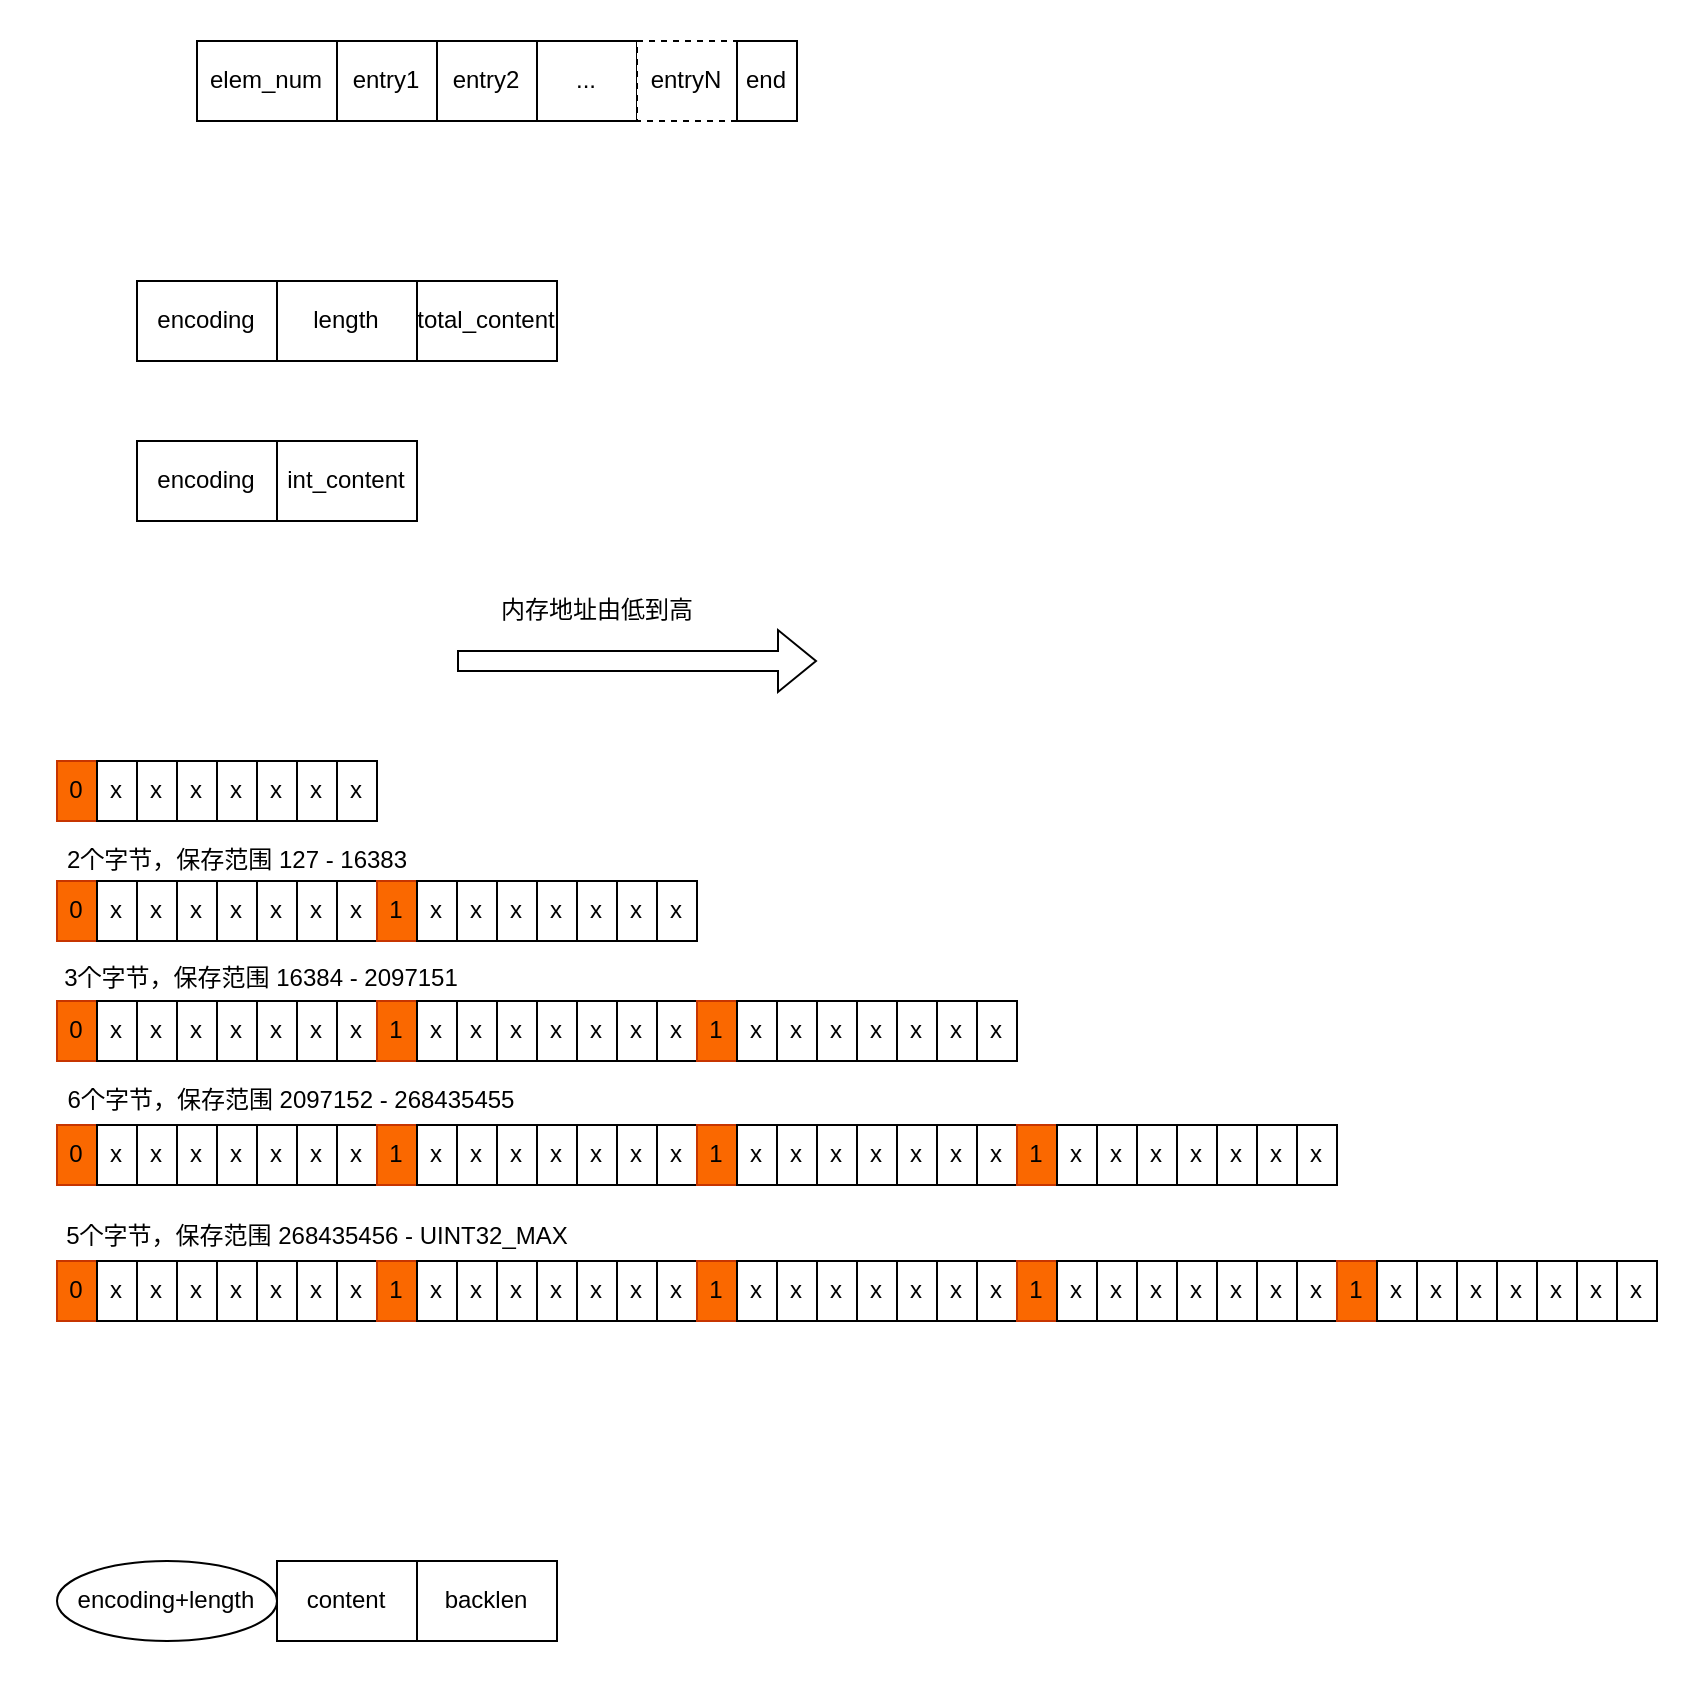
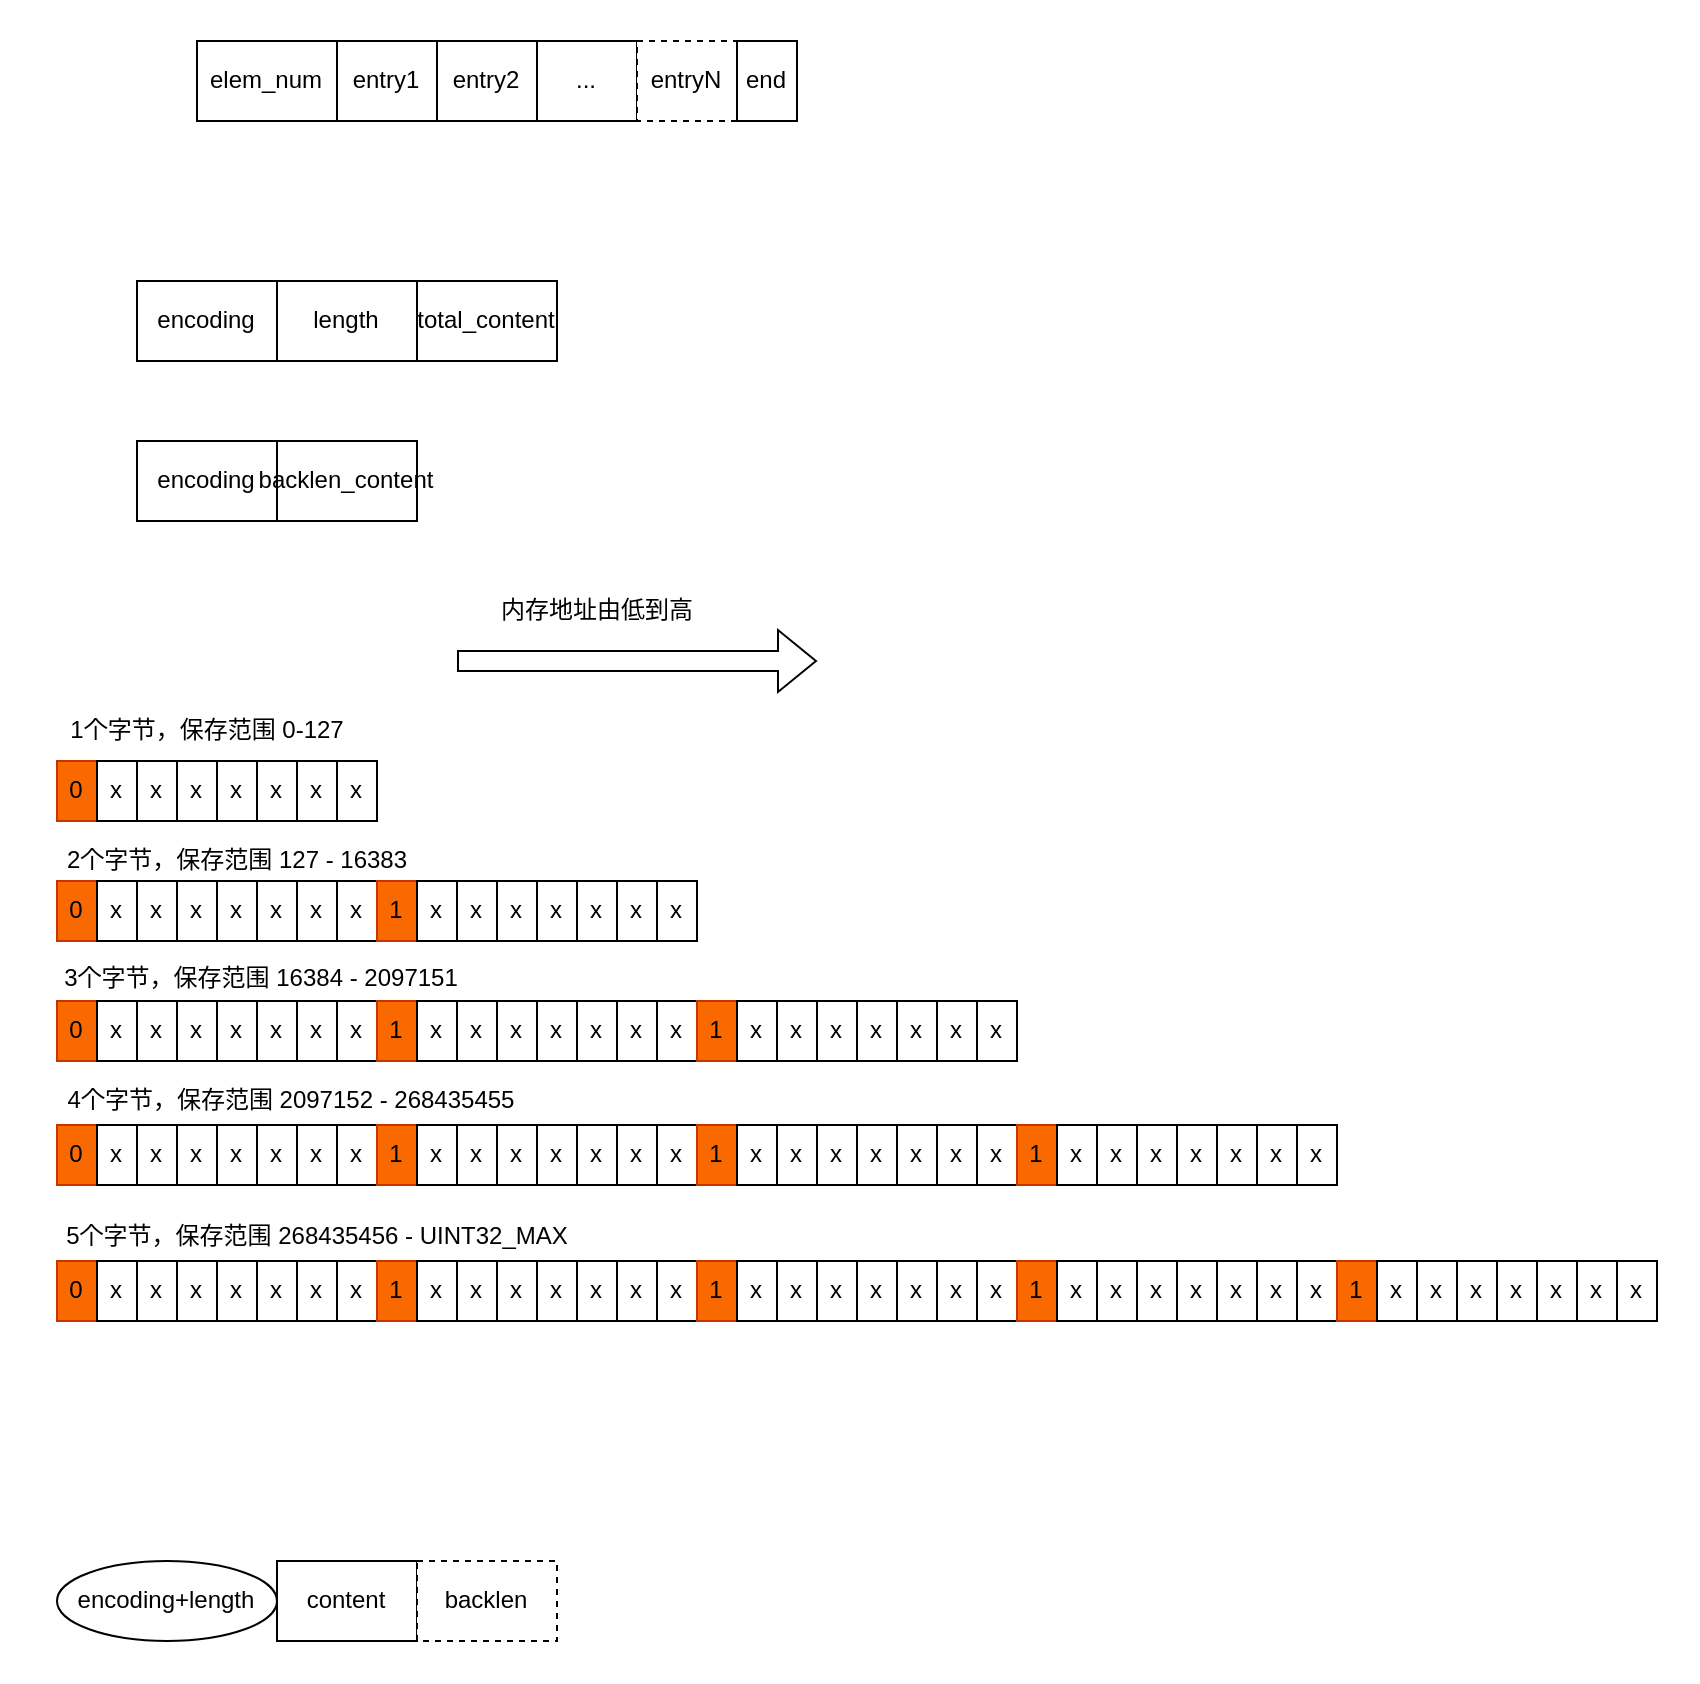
node "int_content": label "int_content" -> "backlen_content"
node "1个字节，保存范围 0-127": added
node "6个字节，保存范围 2097152 - 268435455": label "6个字节，保存范围 2097152 - 268435455" -> "4个字节，保存范围 2097152 - 268435455"
node "backlen": style solid -> dashed
